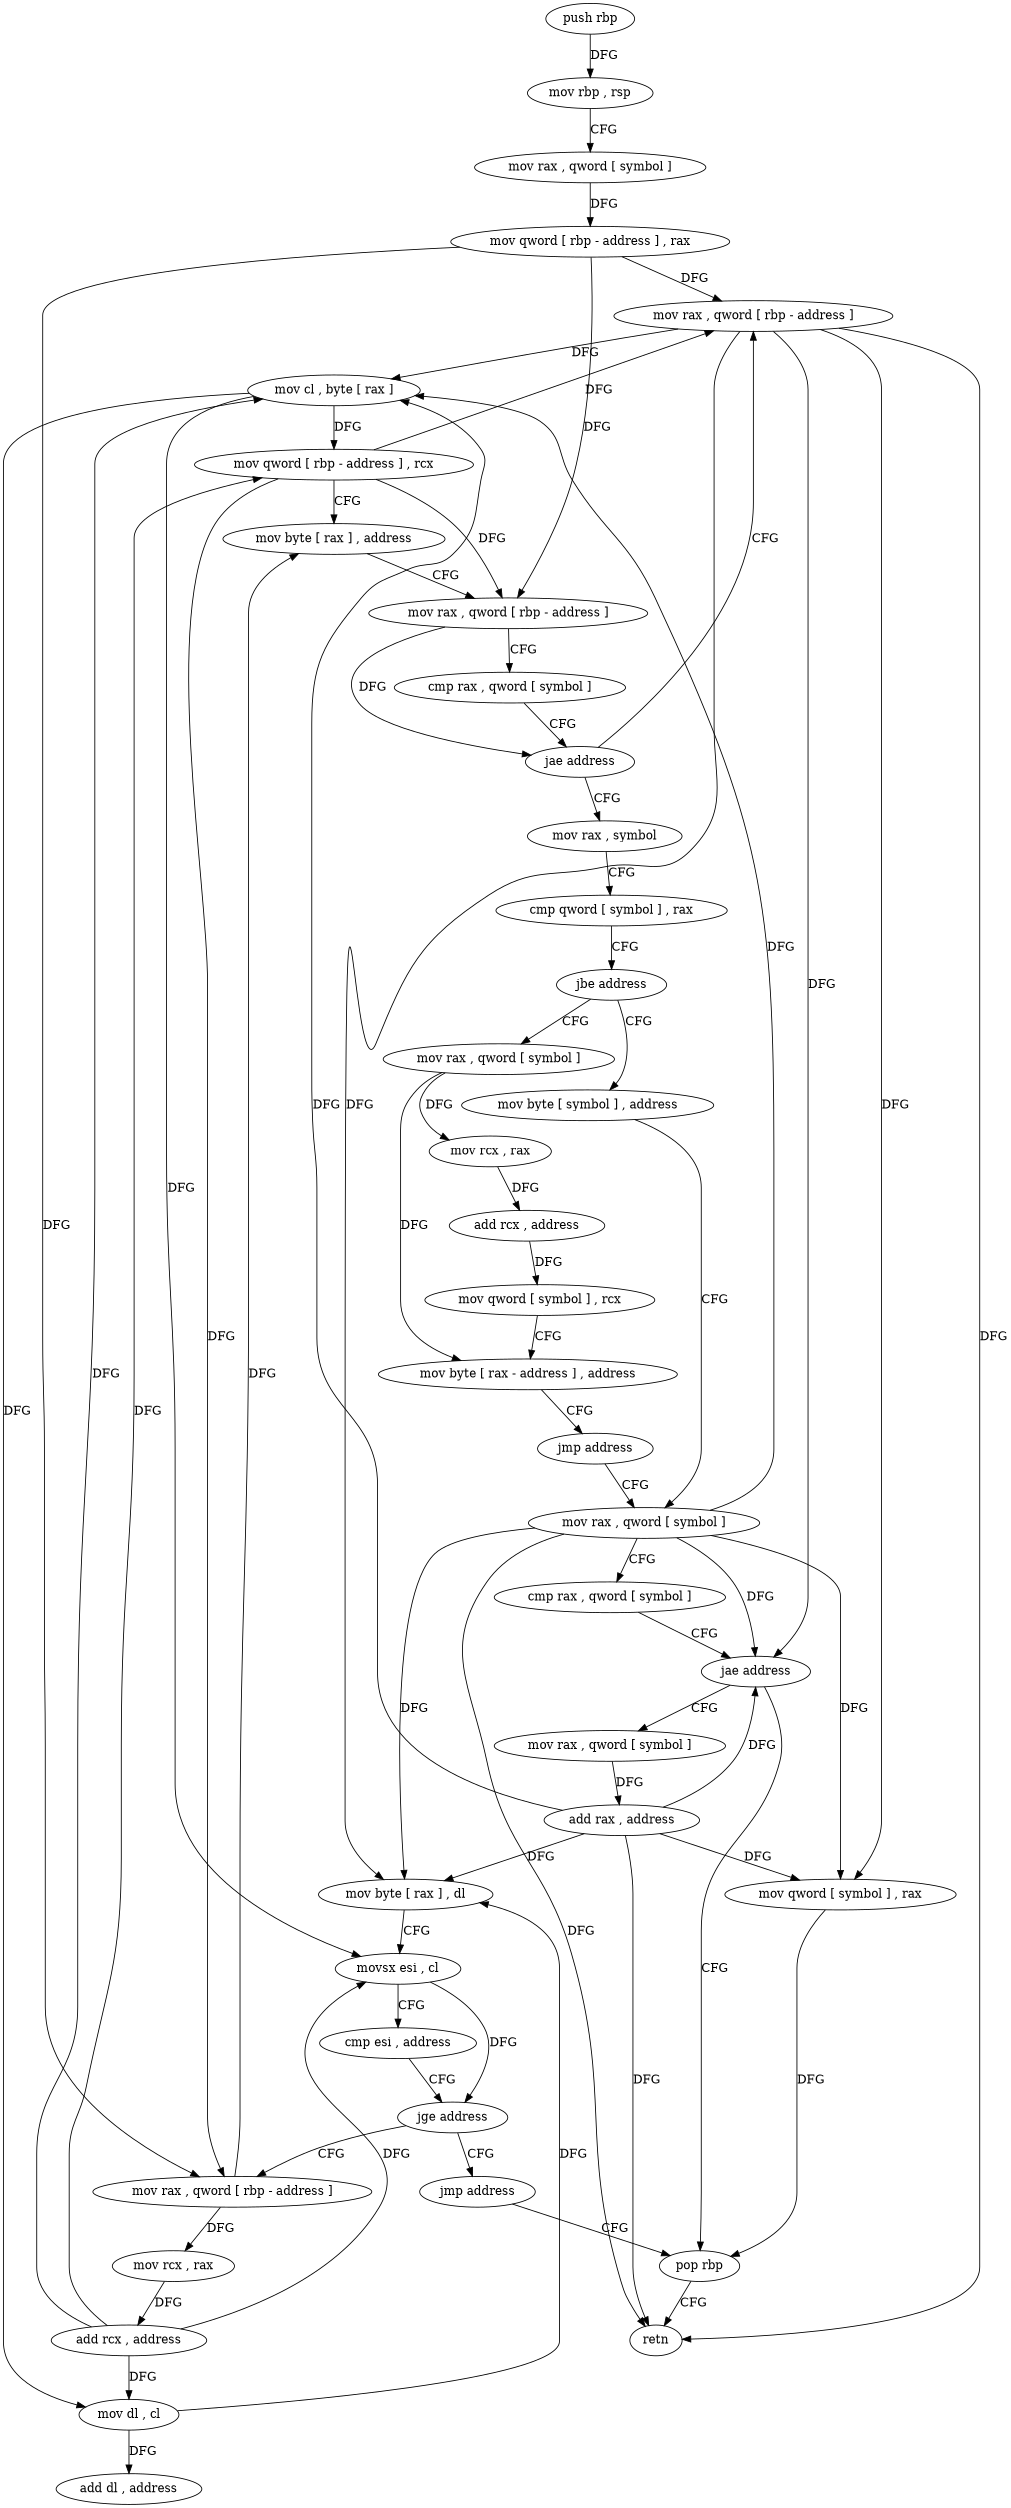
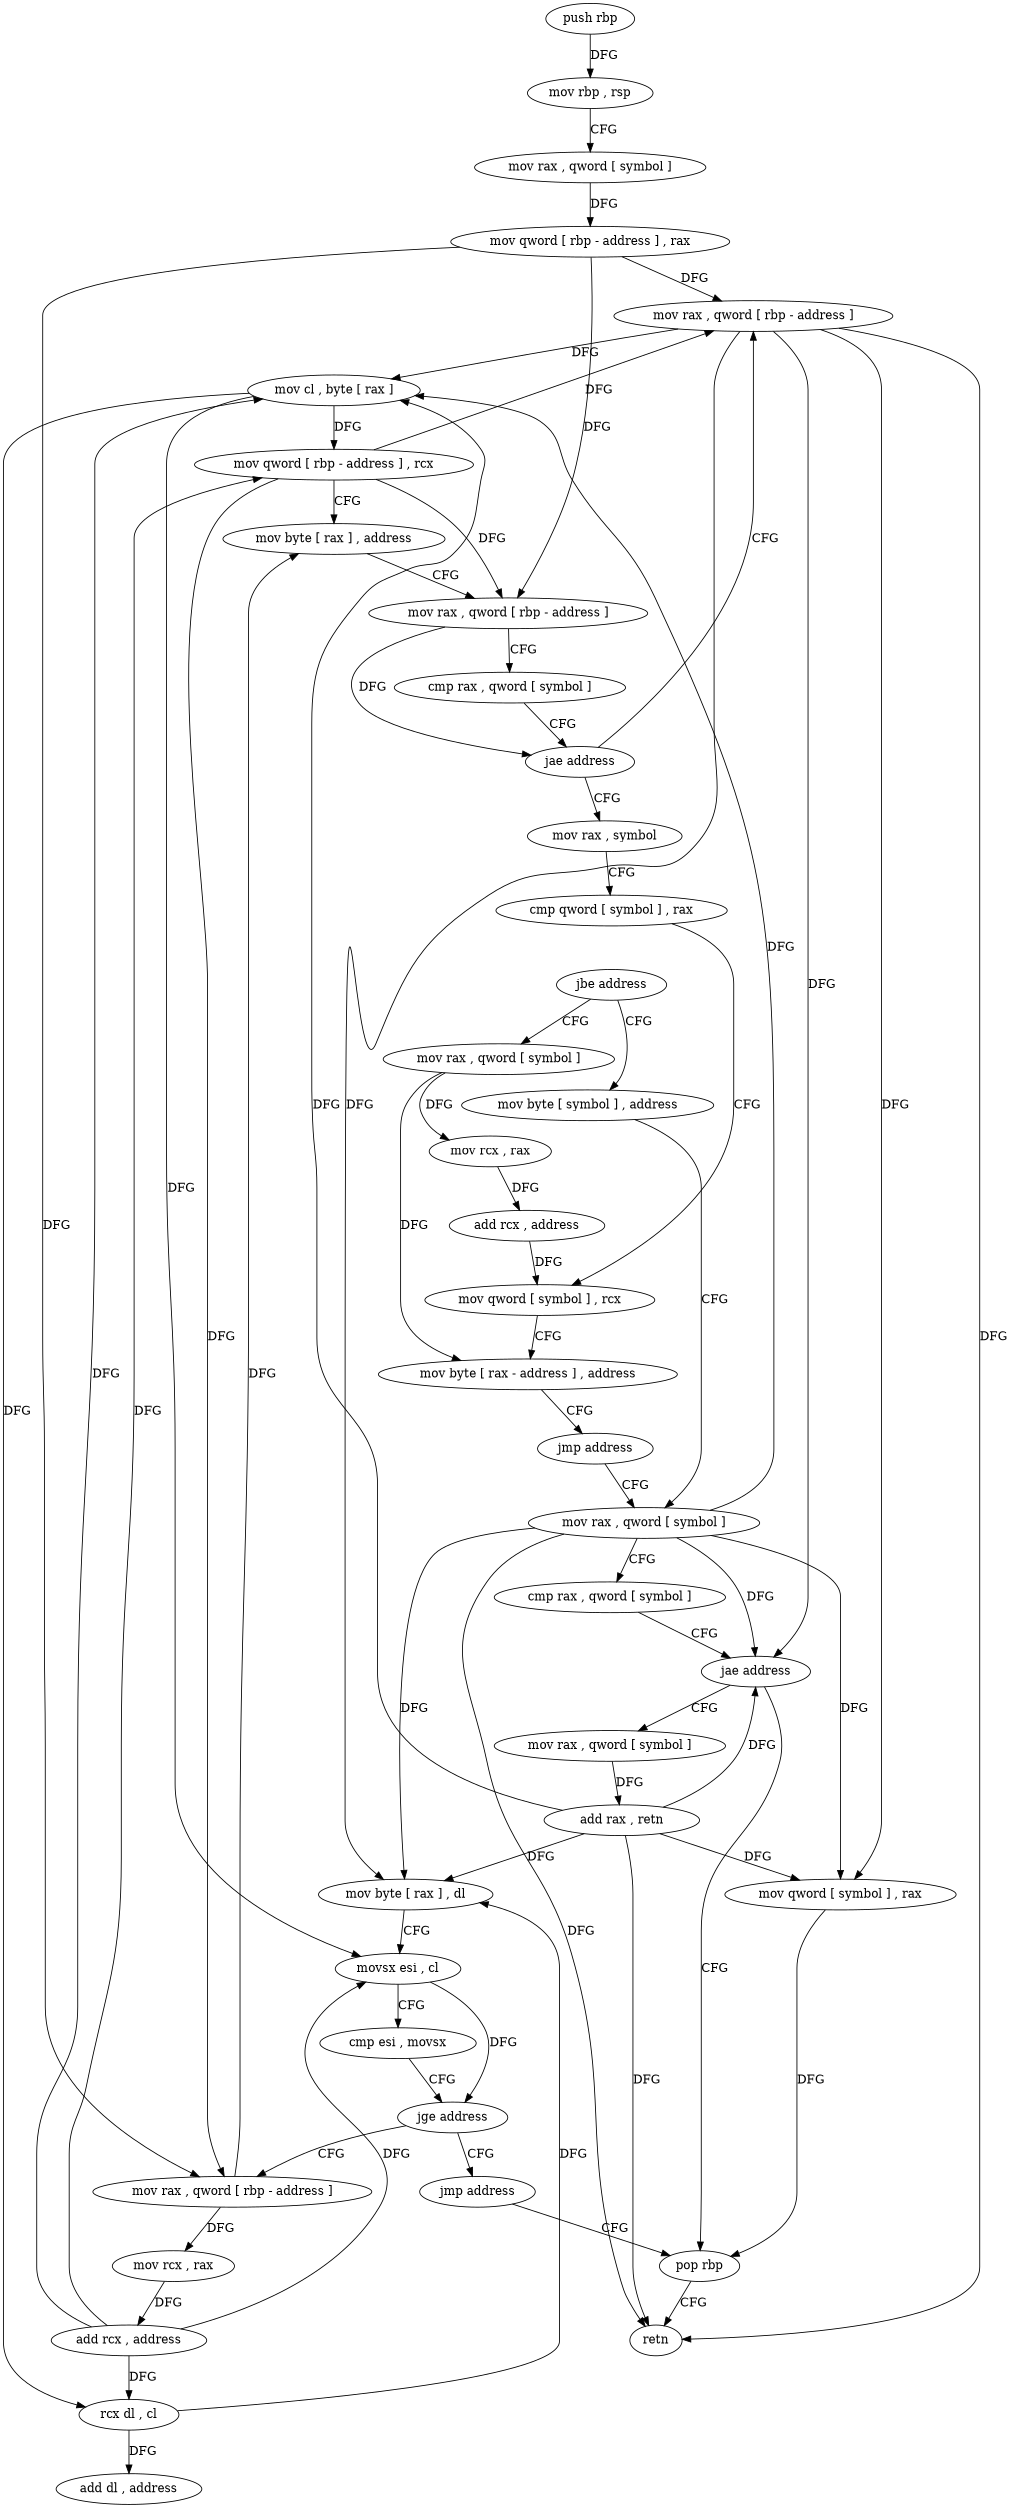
edge "cmp qword [ symbol ] , rax" -> "jbe address": now "cmp qword [ symbol ] , rax" -> "mov qword [ symbol ] , rcx"
node "add rax , address": label "add rax , address" -> "add rax , retn"
node "cmp esi , address": label "cmp esi , address" -> "cmp esi , movsx"
node "mov dl , cl": label "mov dl , cl" -> "rcx dl , cl"
